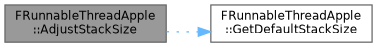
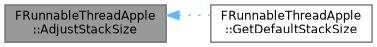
edge "FRunnableThreadApple ::AdjustStackSize" -> "FRunnableThreadApple ::GetDefaultStackSize": reversed
